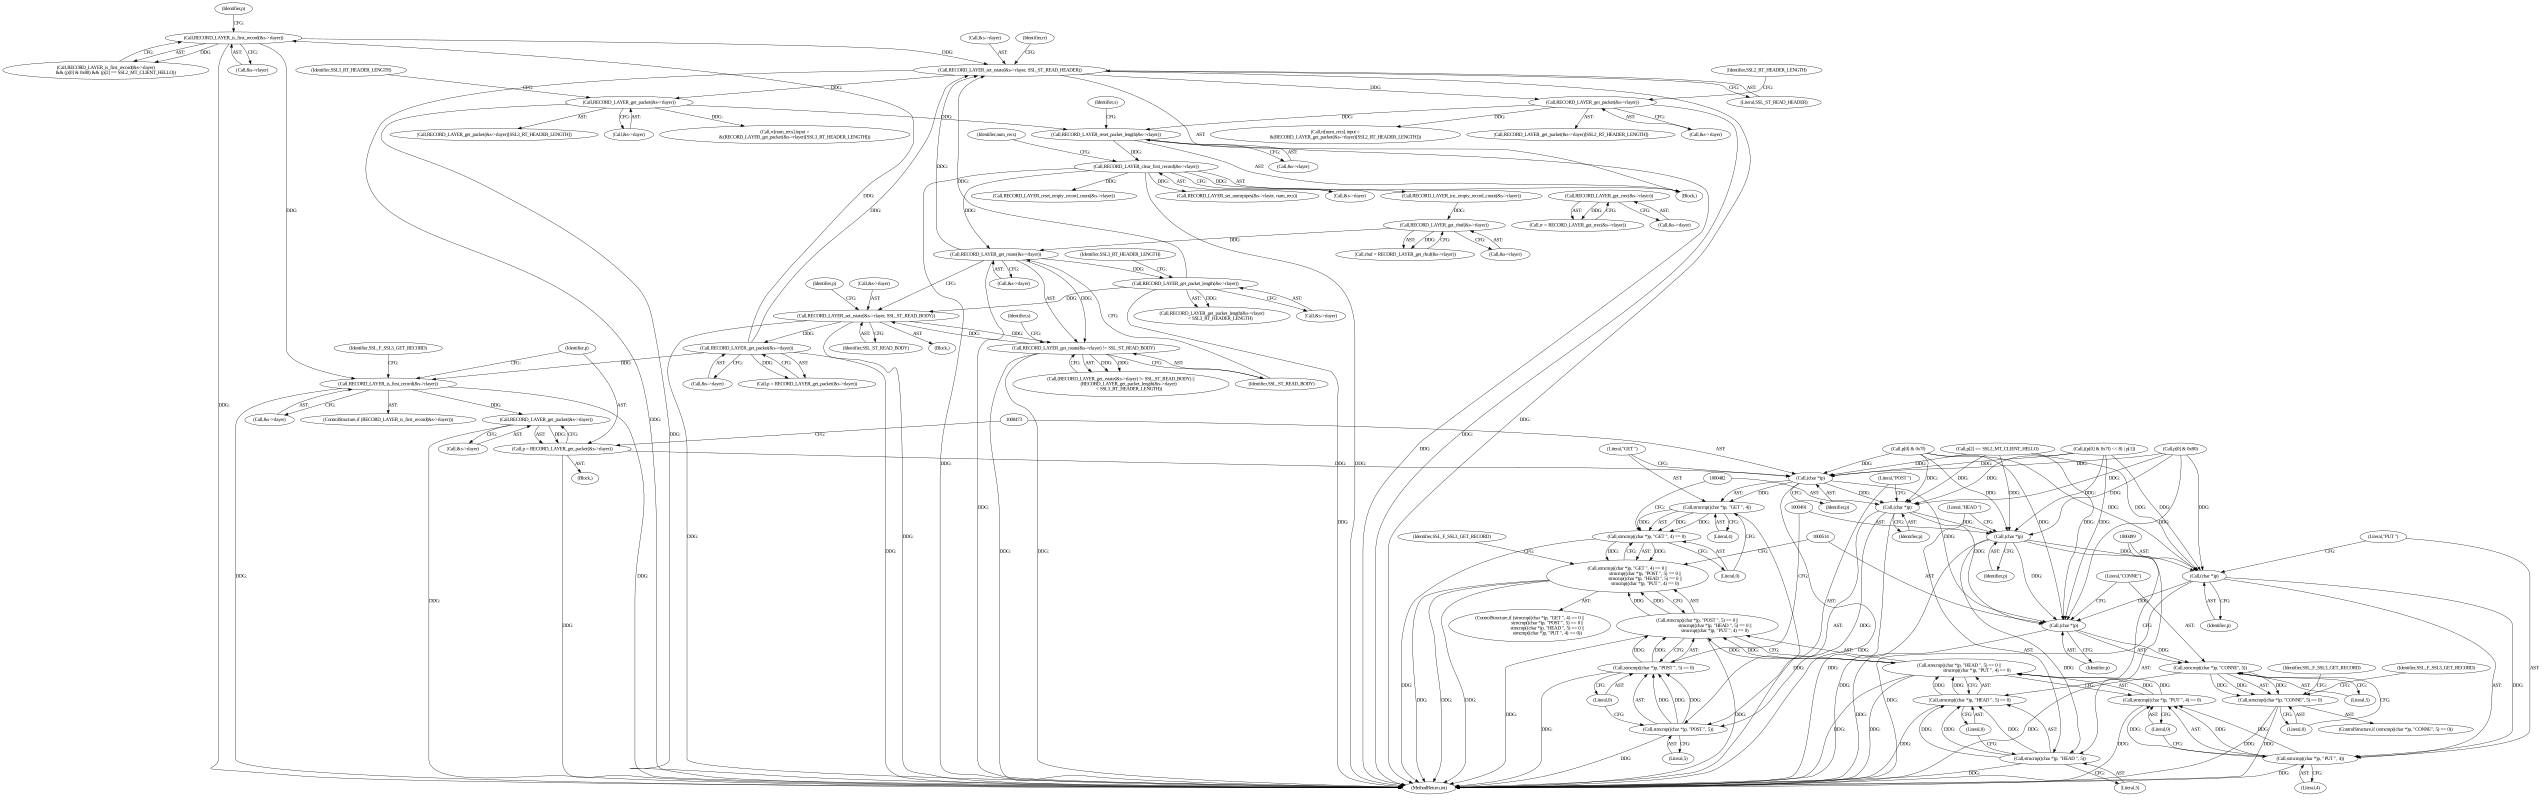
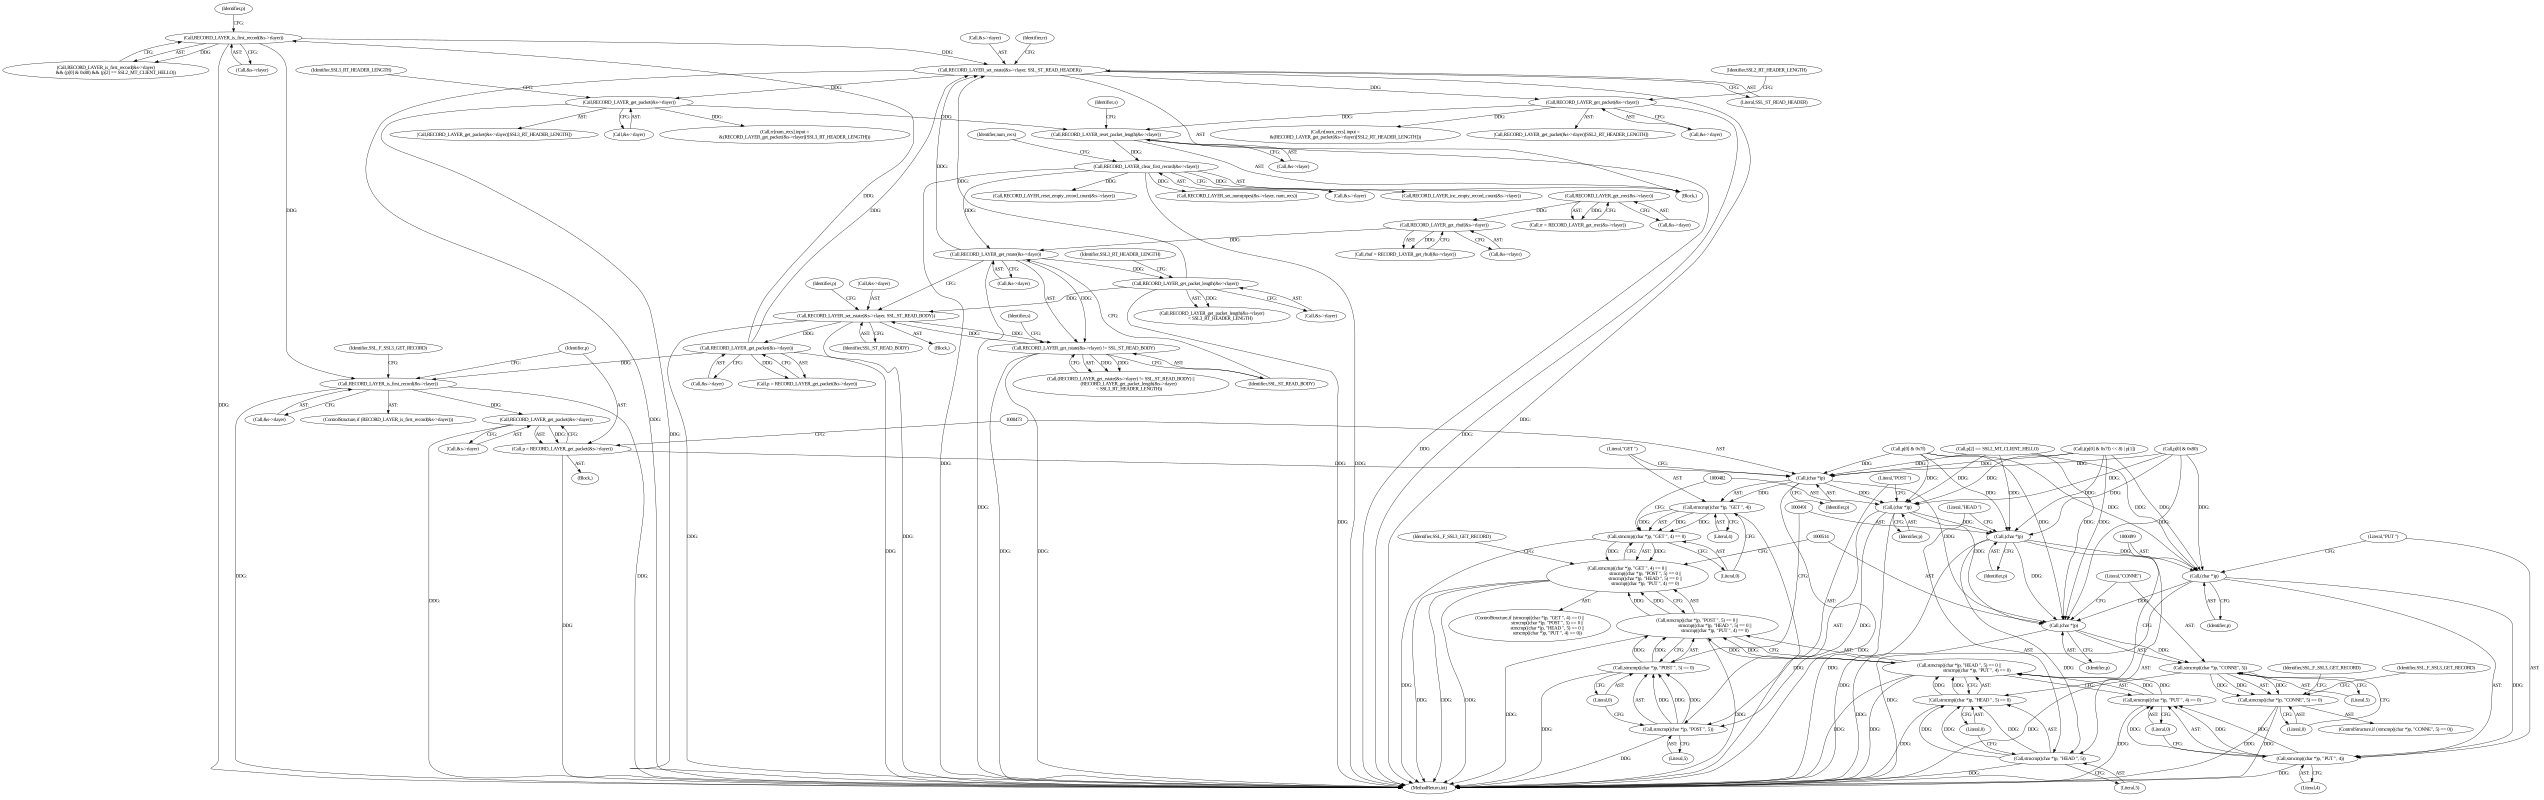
edge "(Call,RECORD_LAYER_inc_empty_record_count(&s->rlayer))" -> "(Call,RECORD_LAYER_get_rbuf(&s->rlayer))": now "(Call,RECORD_LAYER_get_rrec(&s->rlayer))" -> "(Call,RECORD_LAYER_get_rbuf(&s->rlayer))"
